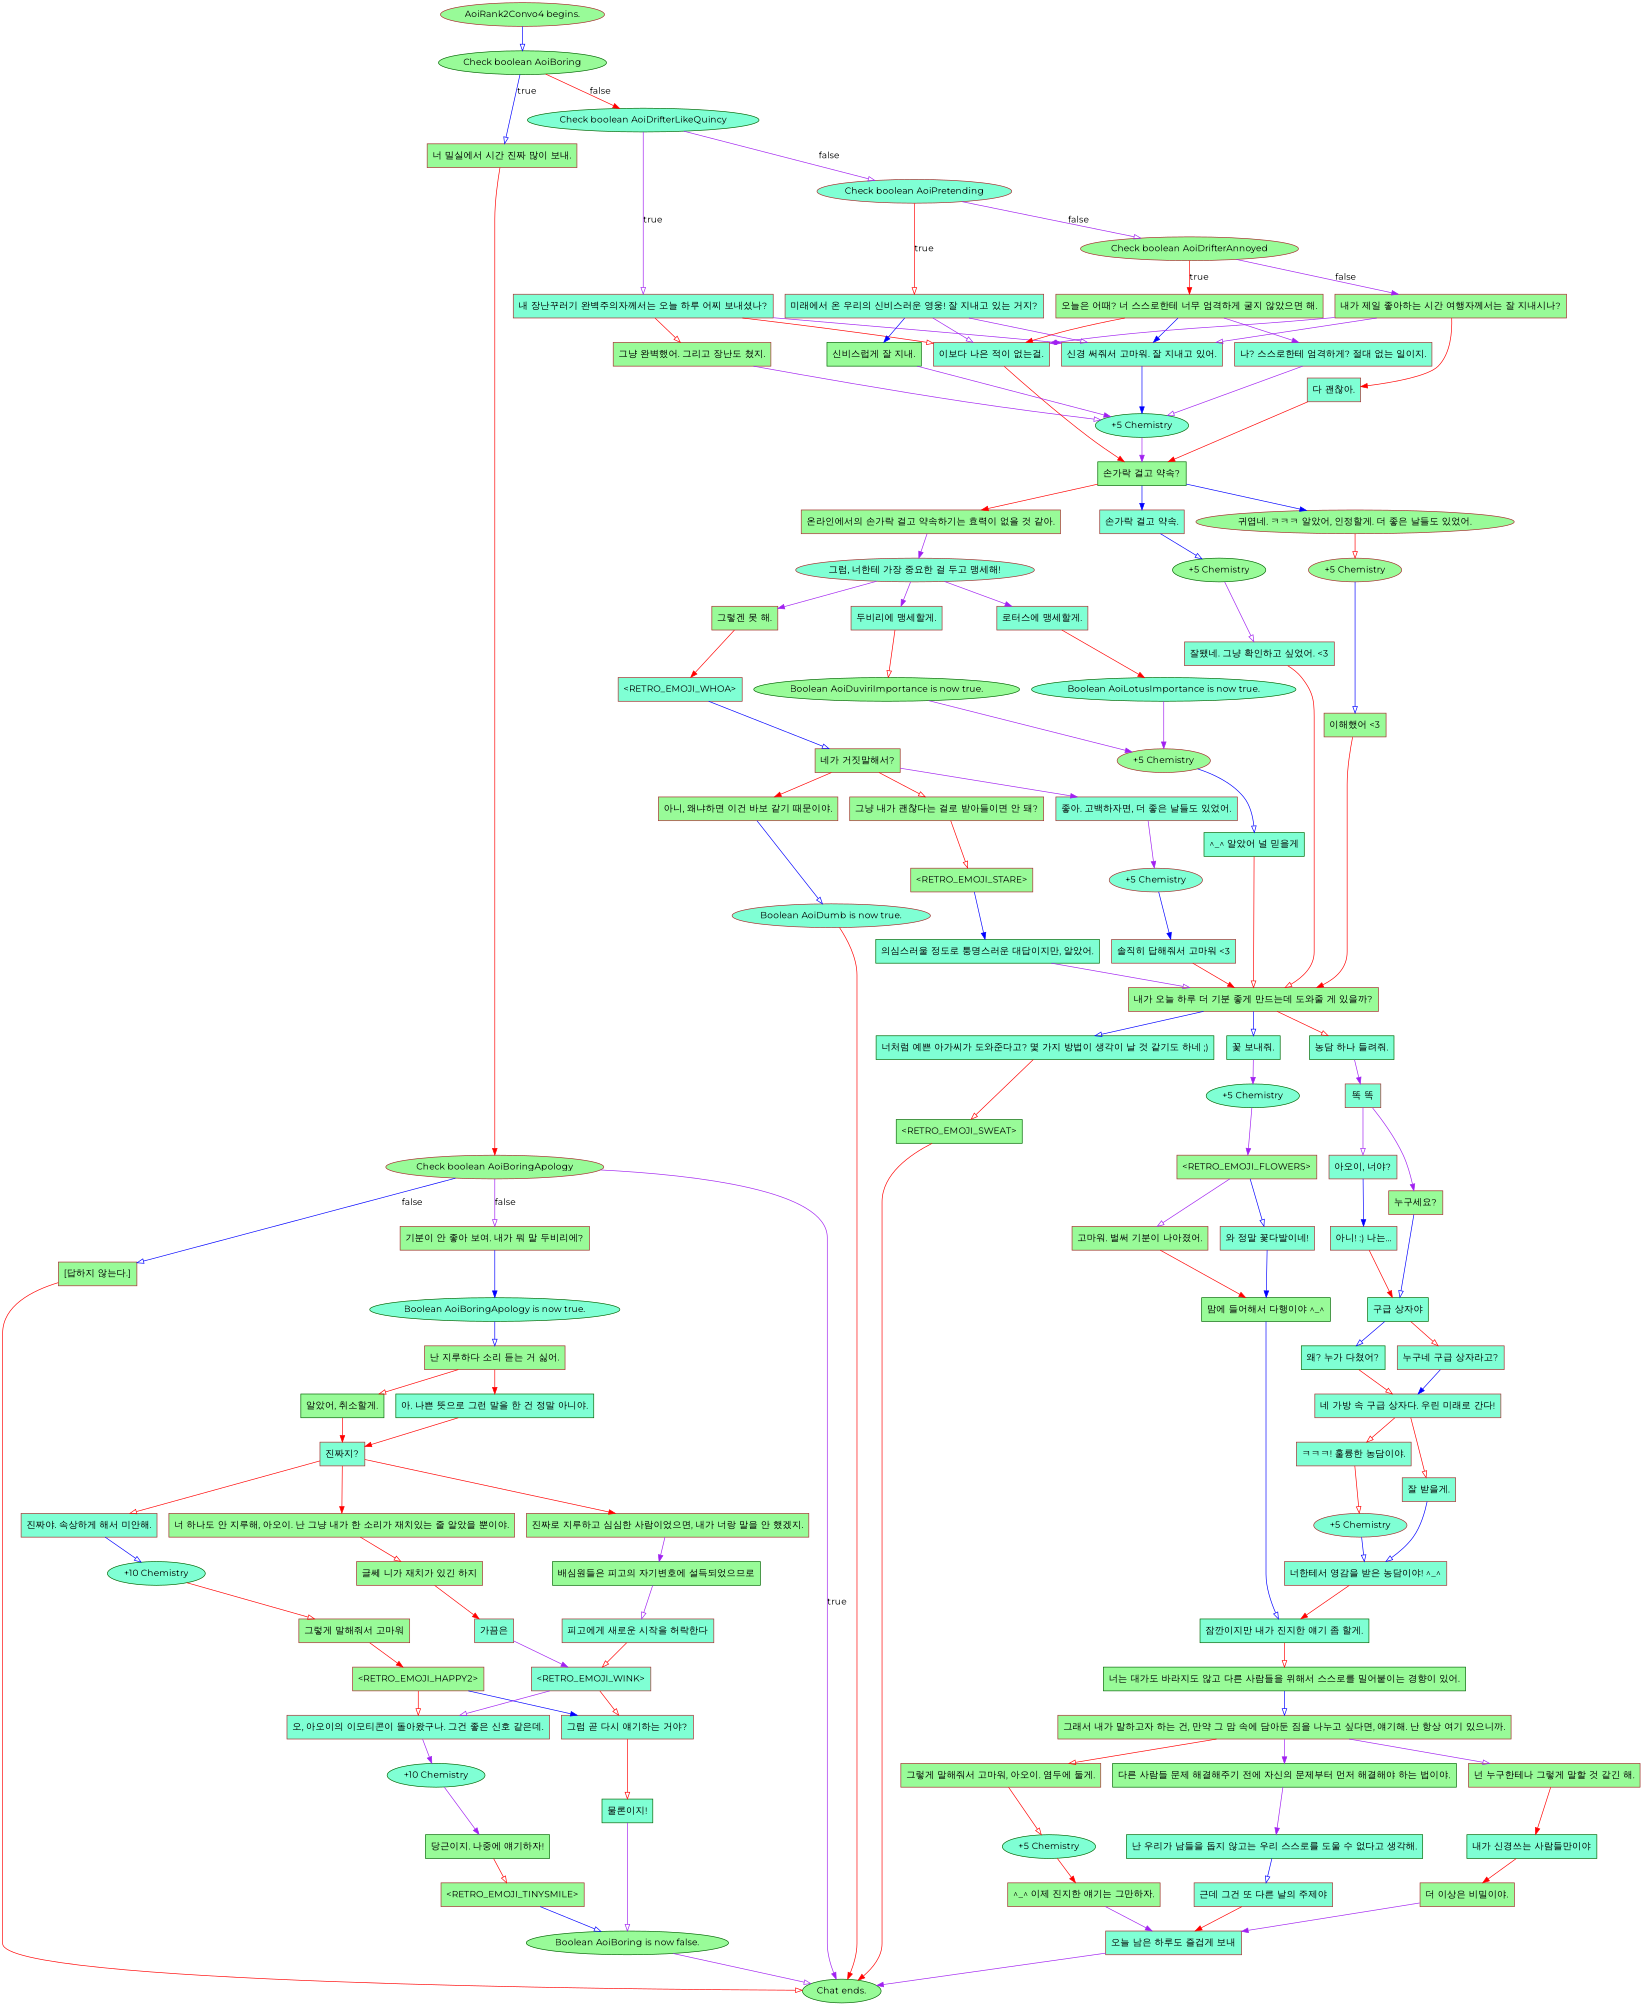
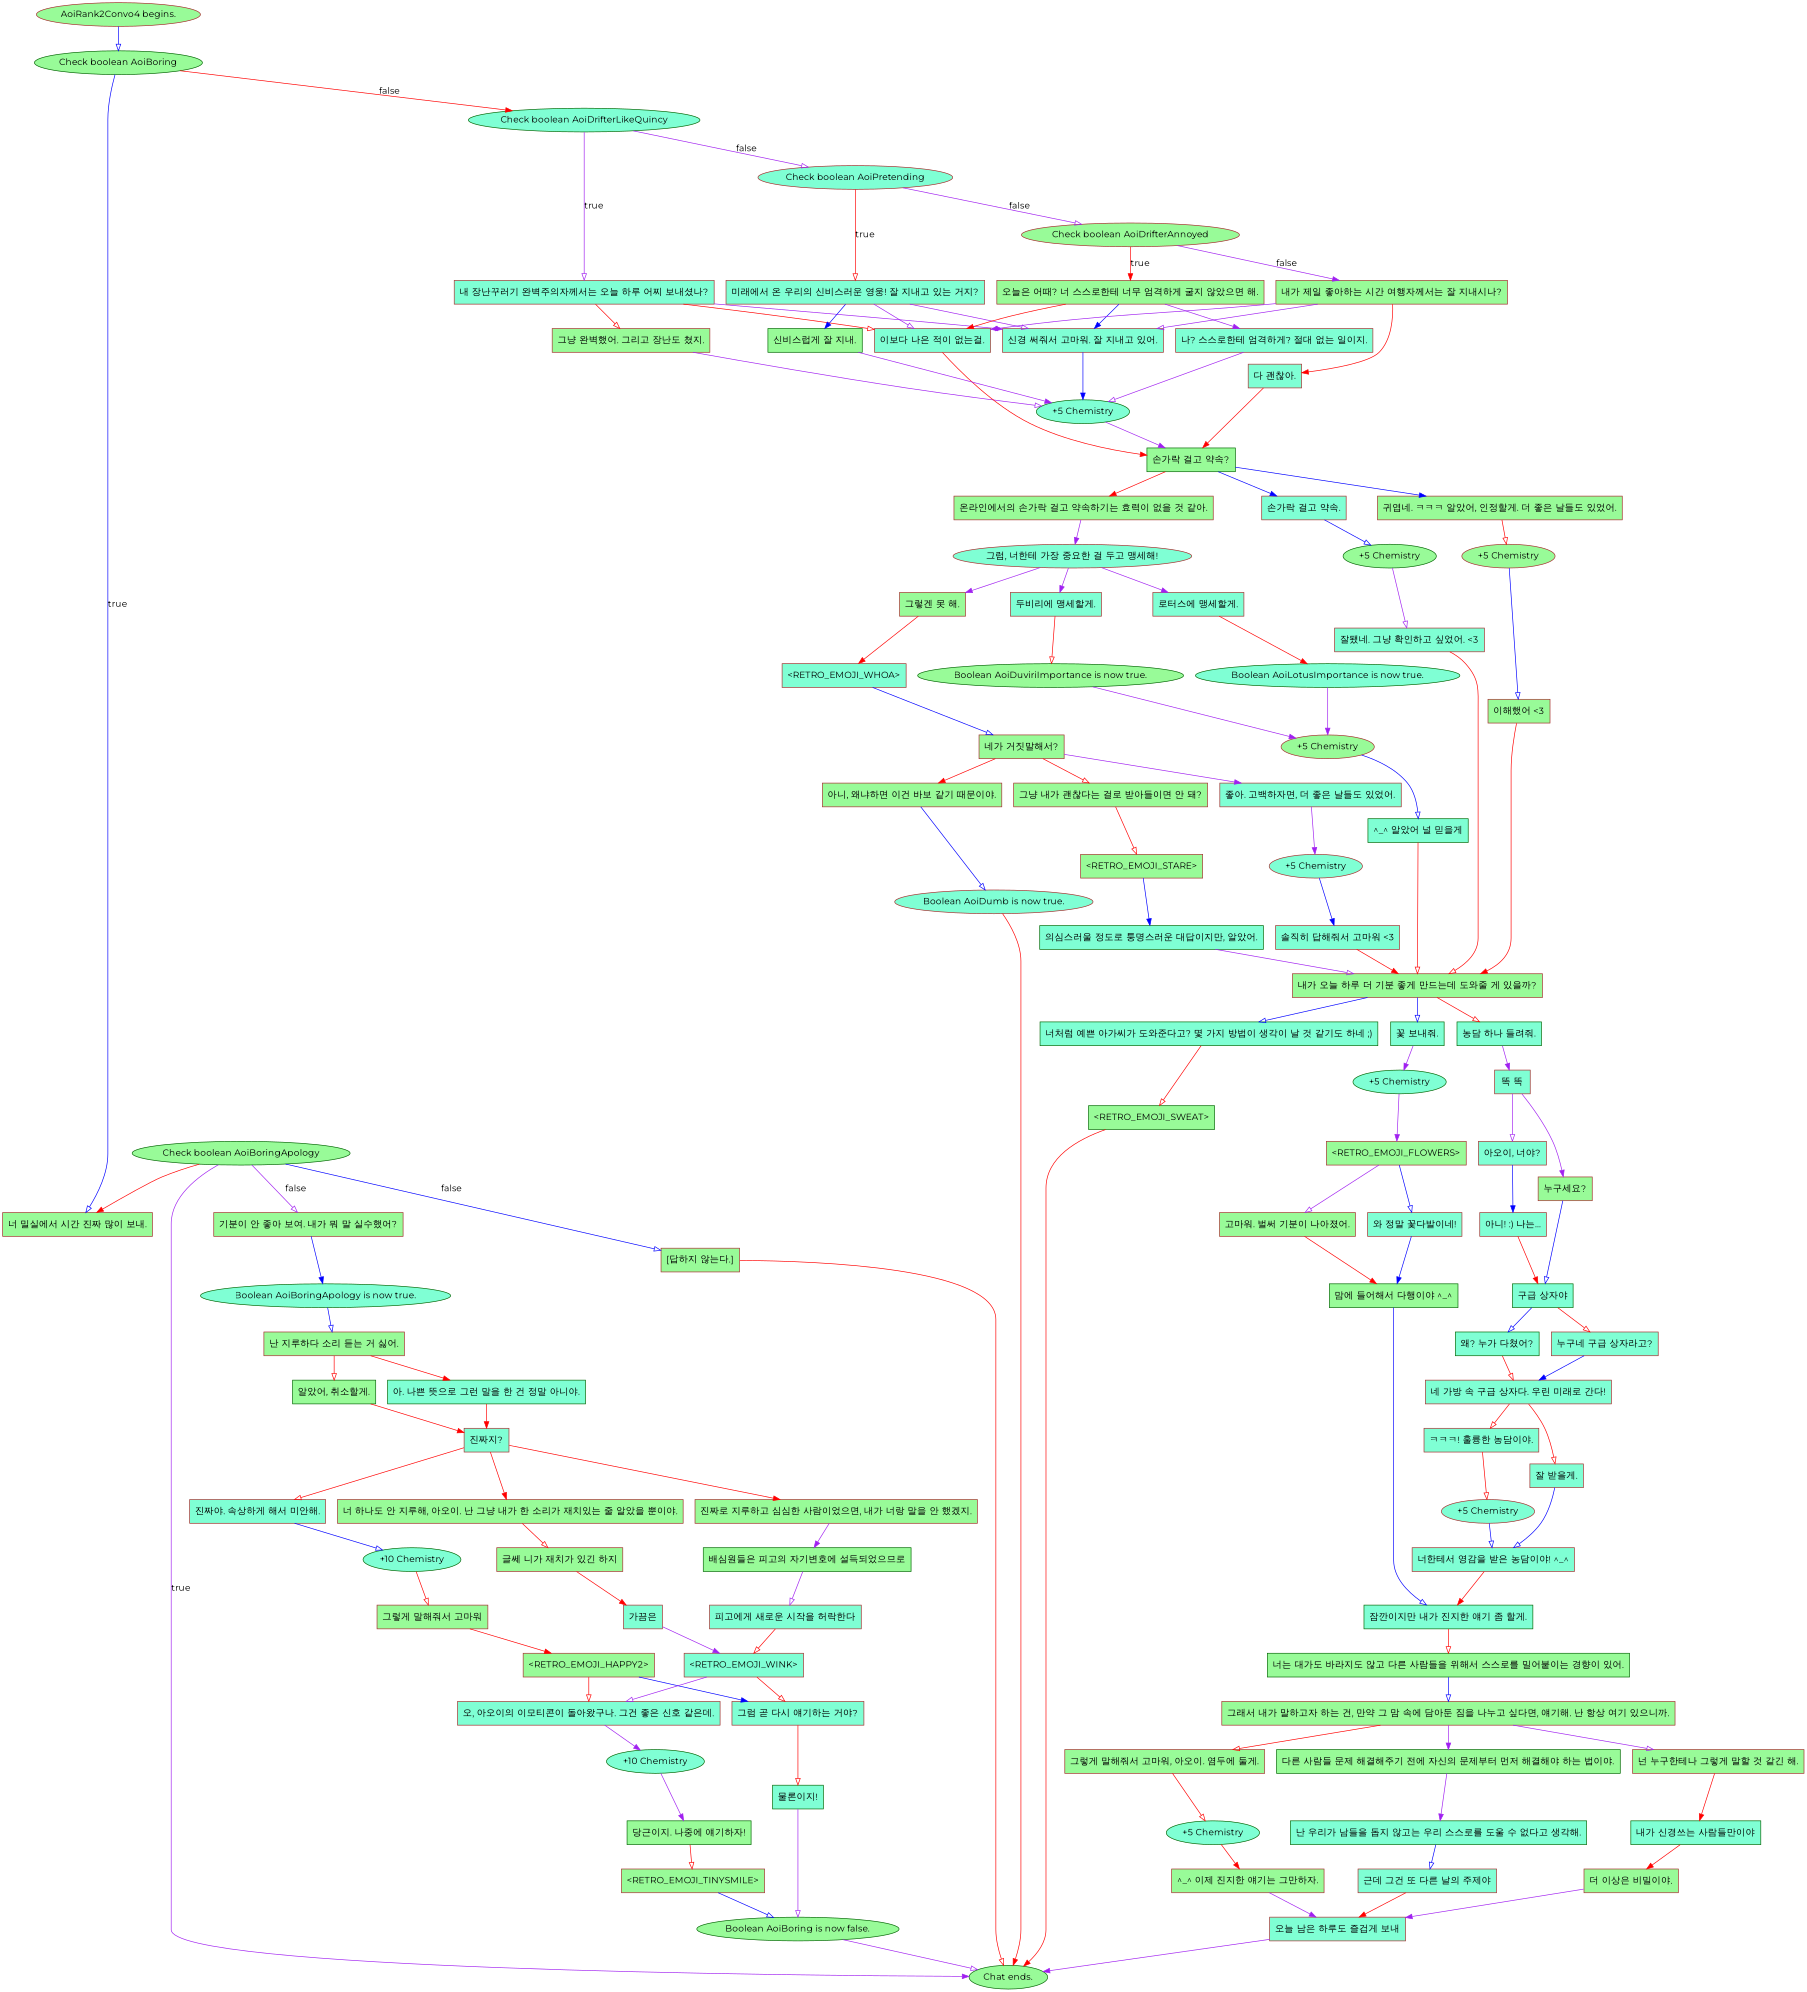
node "귀엽네. ㅋㅋㅋ 알았어, 인정할게. 더 좋은 날들도 있었어.": shape ellipse -> box
edge "너 밀실에서 시간 진짜 많이 보내." -> "Check boolean AoiBoringApology": reversed
node "Check boolean AoiBoringApology": color brown -> darkgreen
node "기분이 안 좋아 보여. 내가 뭐 말 두비리에?": label "기분이 안 좋아 보여. 내가 뭐 말 두비리에?" -> "기분이 안 좋아 보여. 내가 뭐 말 실수했어?"
